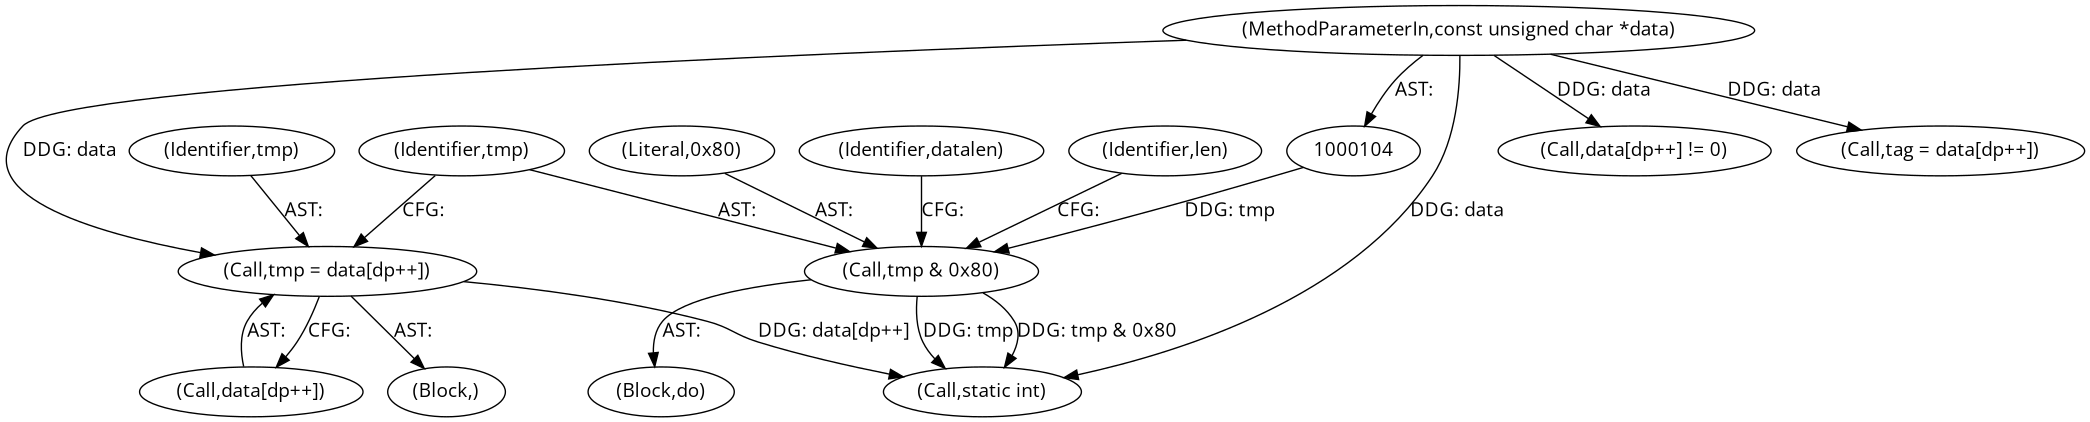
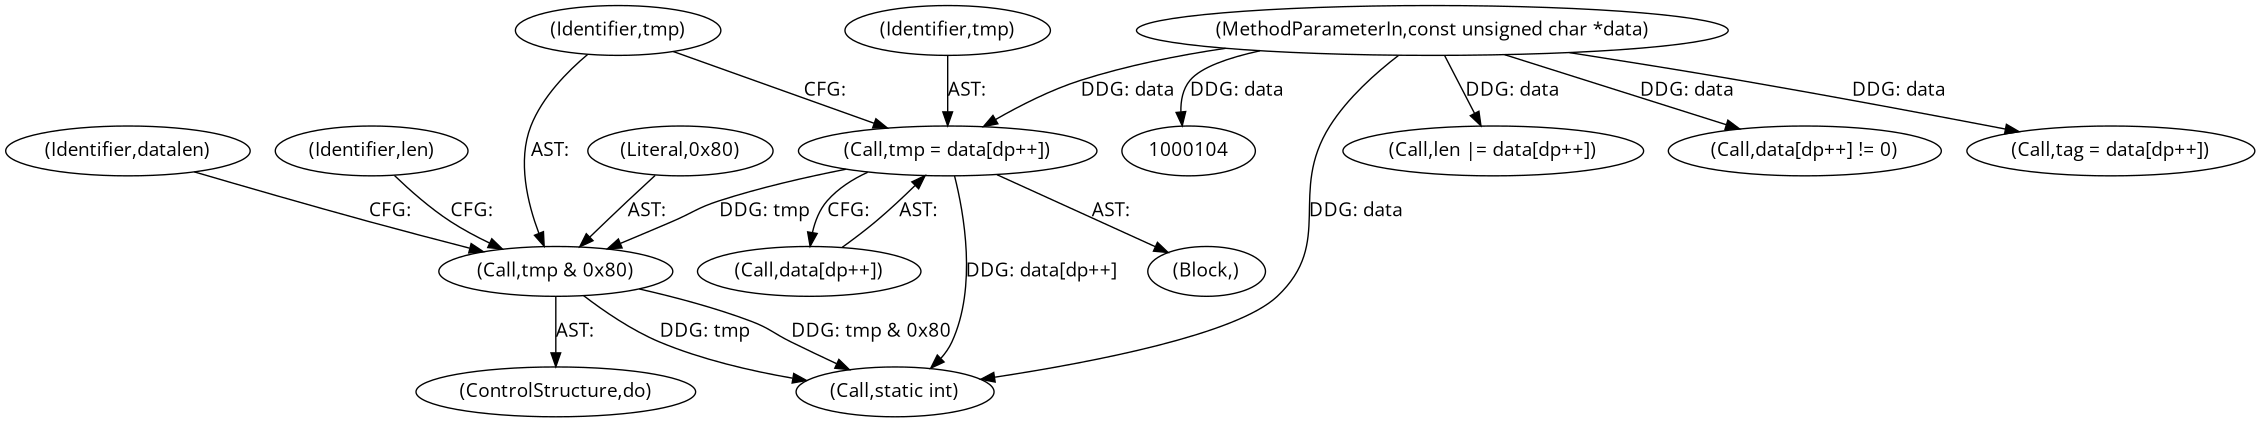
edge "(MethodParameterIn,const unsigned char *data)" -> "1000104": label "AST: " -> "DDG: data"
node "(Call,len |= data[dp++])": added
edge "1000104" -> "(Call,tmp & 0x80)": now "(Call,tmp = data[dp++])" -> "(Call,tmp & 0x80)"
node "(Block,do)": label "(Block,do)" -> "(ControlStructure,do)"
